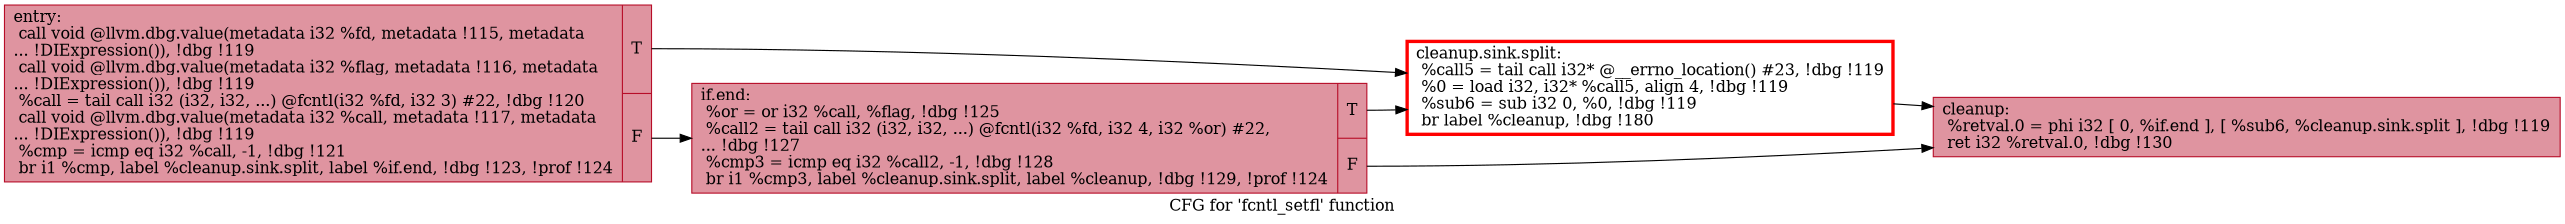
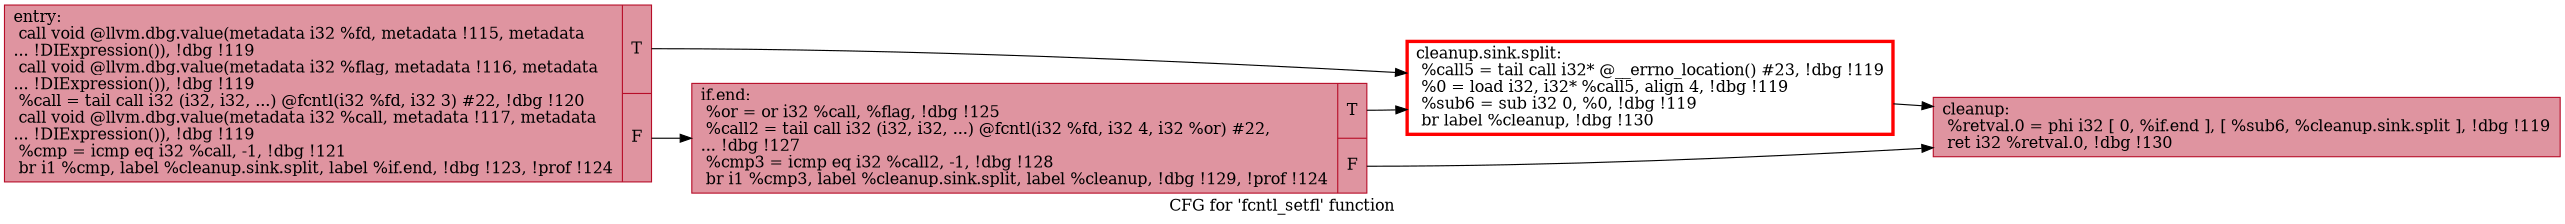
node "cleanup.sink.split:": text "br label %cleanup, !dbg !180" -> "br label %cleanup, !dbg !130"
